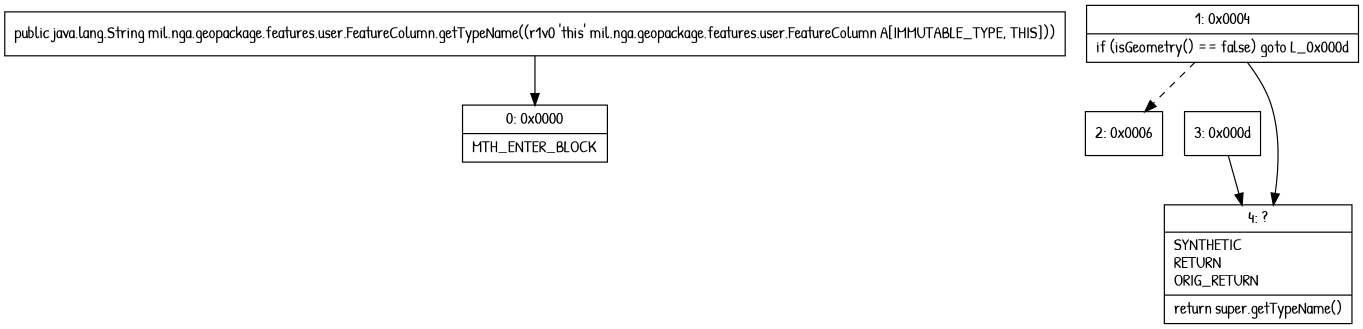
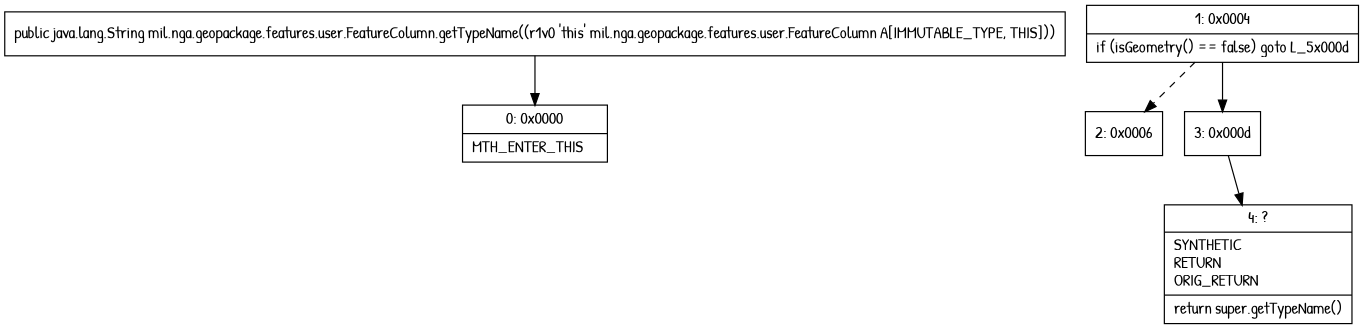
node "1: 0x0004": text "if (isGeometry() == false) goto L_0x000d" -> "if (isGeometry() == false) goto L_5x000d"
edge "1: 0x0004" -> "4: ?": now "1: 0x0004" -> "3: 0x000d"
node "0: 0x0000": text "MTH_ENTER_BLOCK" -> "MTH_ENTER_THIS"
